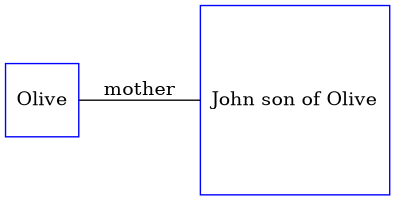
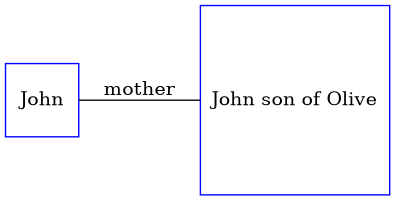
node "Olive": label "Olive" -> "John"
